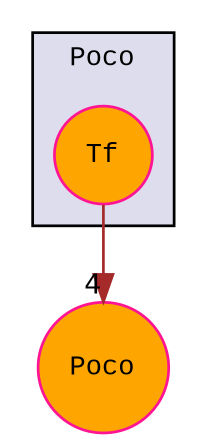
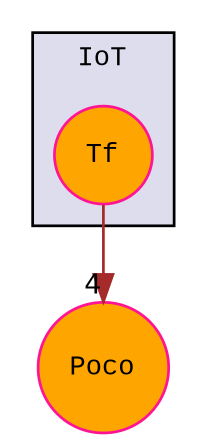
cluster "Poco": label "Poco" -> "IoT"
